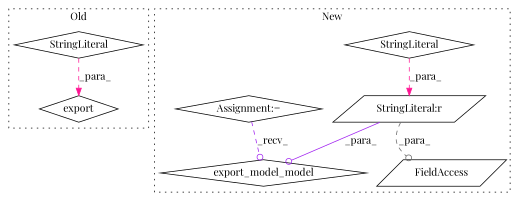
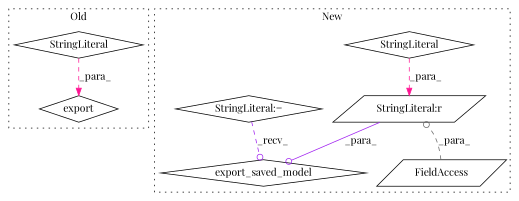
node "Assignment:=": label "Assignment:=" -> "StringLiteral:="
edge "StringLiteral:r" -> "FieldAccess": reversed
node "export_model_model": label "export_model_model" -> "export_saved_model"
